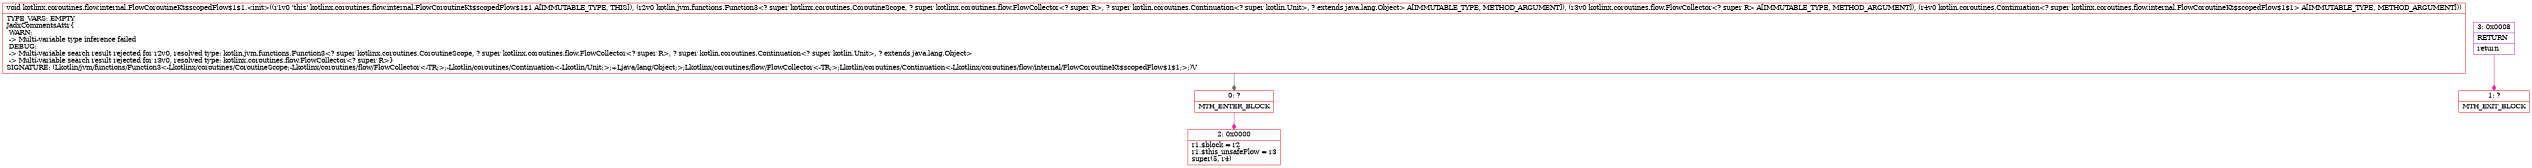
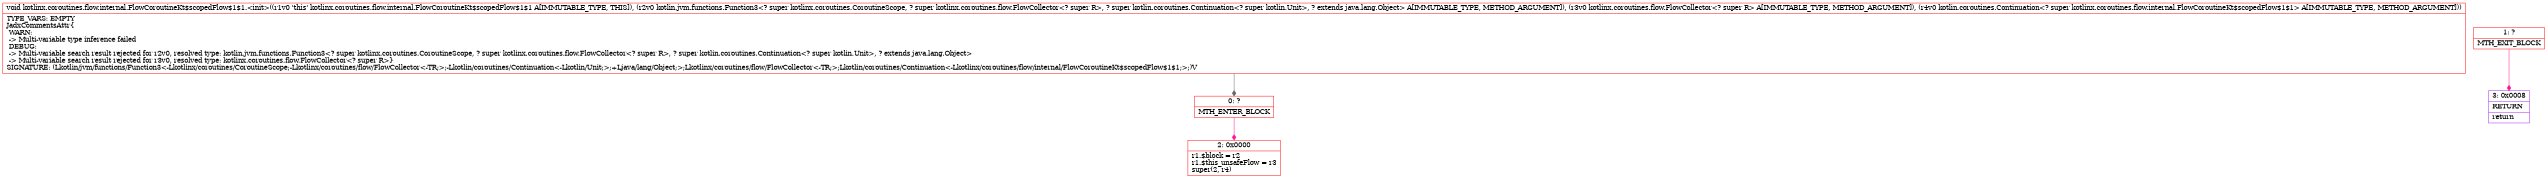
edge "3: 0x0008" -> "1: ?": reversed
node "2: 0x0000": text "super(5, r4)" -> "super(2, r4)"
